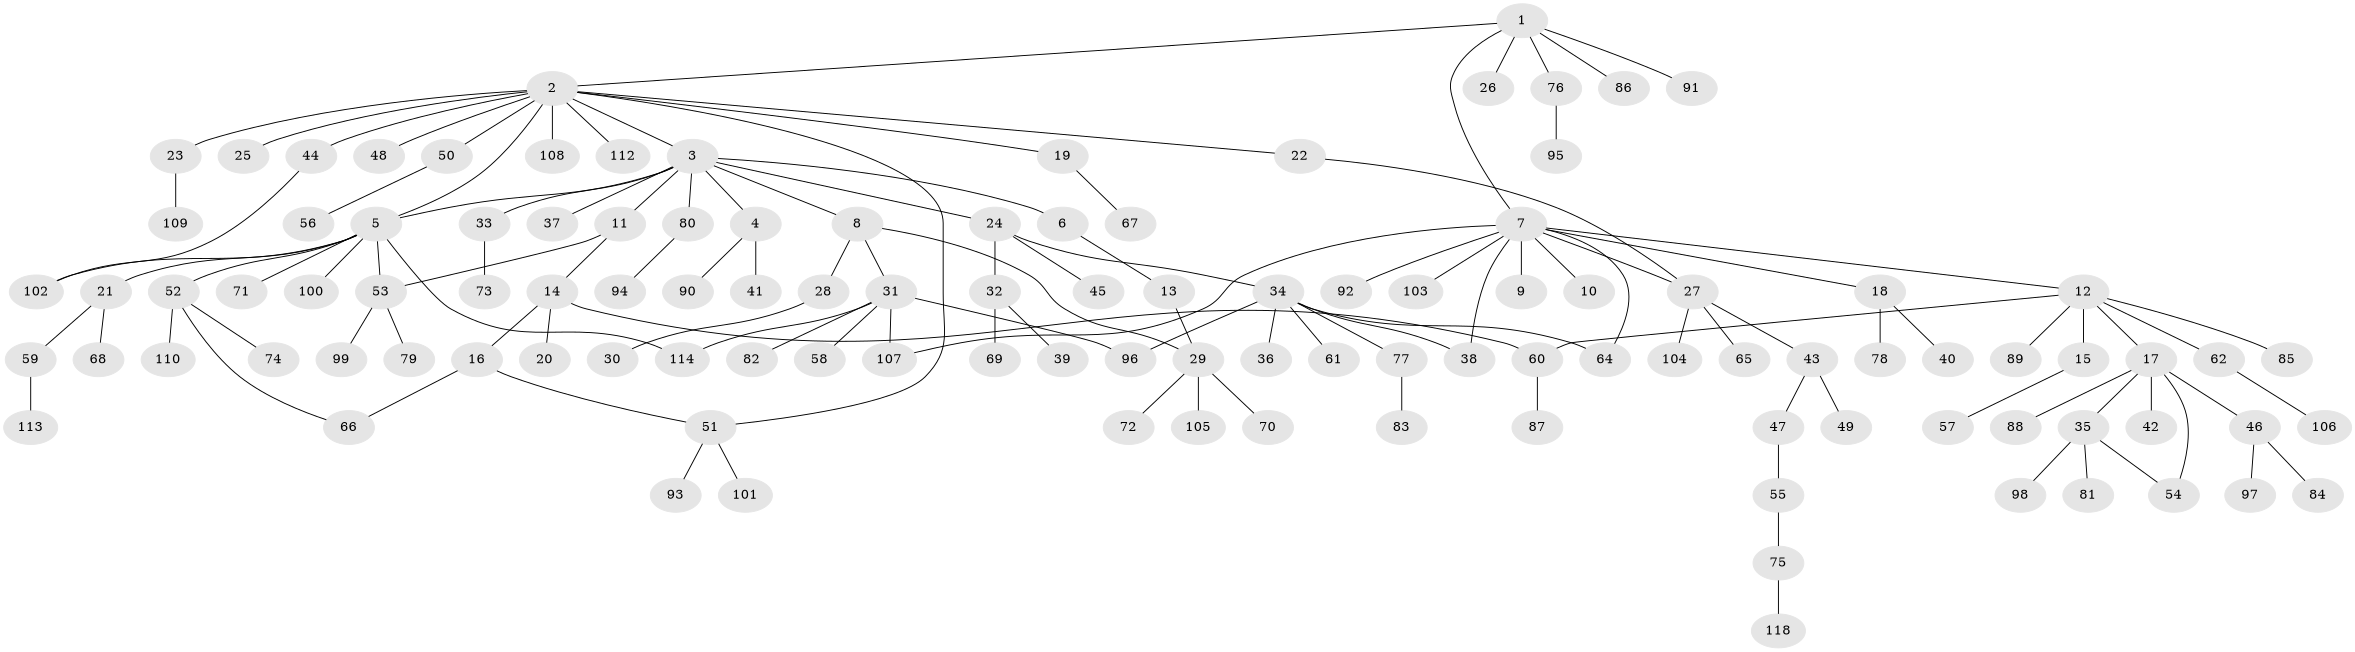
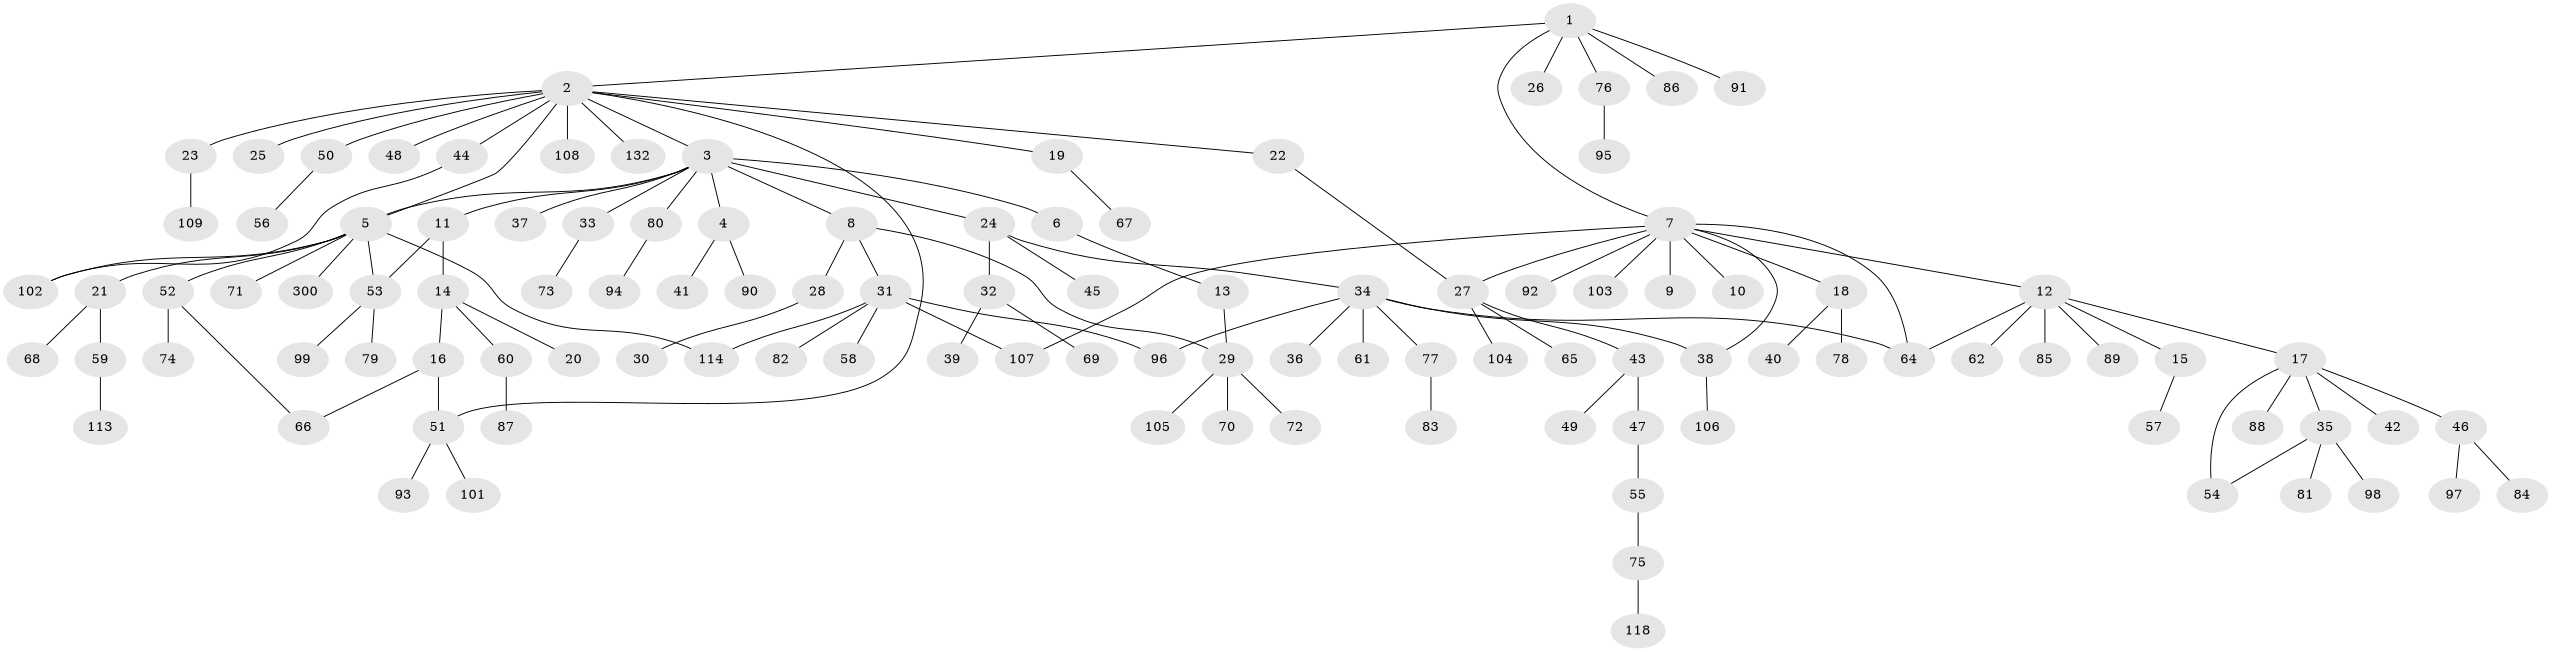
node "112": label "112" -> "132"
node "100": label "100" -> "300"
edge "12" -- "60": now "12" -- "64"
node "110": removed
edge "62" -- "106": now "38" -- "106"
